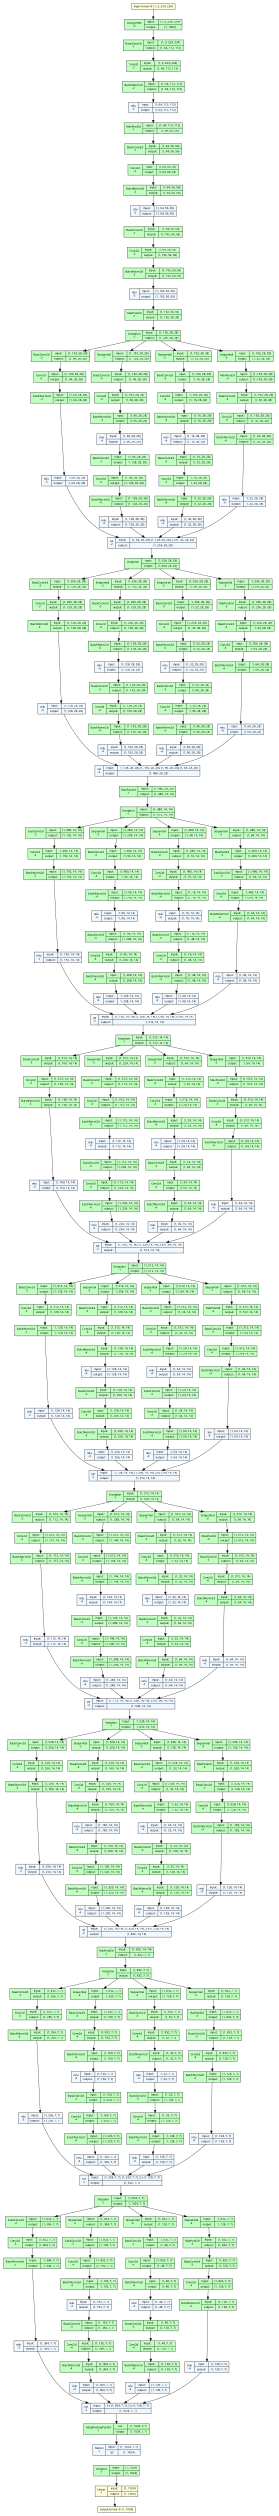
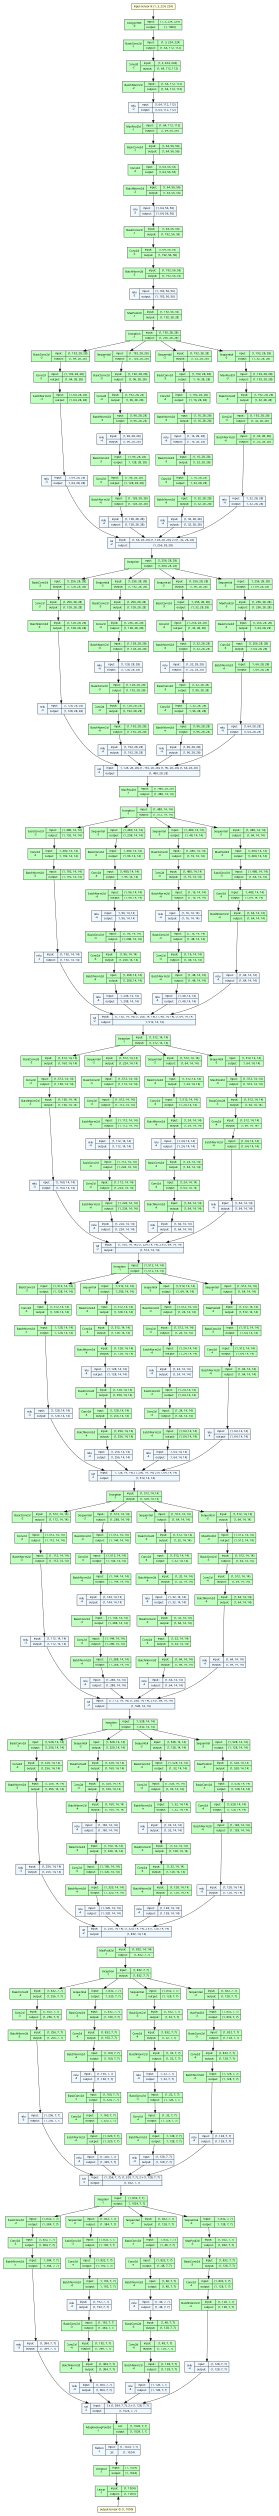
edge "flatten" -> "Dropout": added
node "Linear": fillcolor lightyellow -> darkseagreen1
edge "Linear" -> "output-tensor-0: (1, 1000)": reversed
